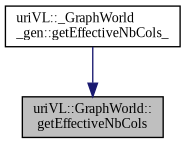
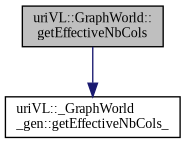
edge "uriVL::_GraphWorld _gen::getEffectiveNbCols_" -> "uriVL::GraphWorld:: getEffectiveNbCols": reversed
